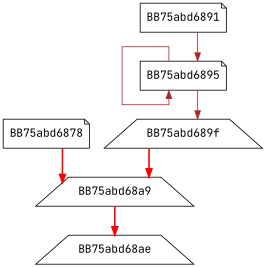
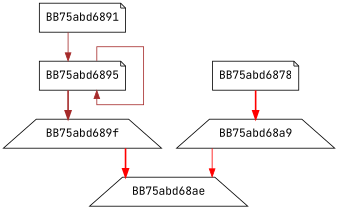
edge "BB75abd6895" -> "BB75abd689f": style solid -> bold
edge "BB75abd689f" -> "BB75abd68a9": now "BB75abd689f" -> "BB75abd68ae"
edge "BB75abd68a9" -> "BB75abd68ae": style bold -> solid
